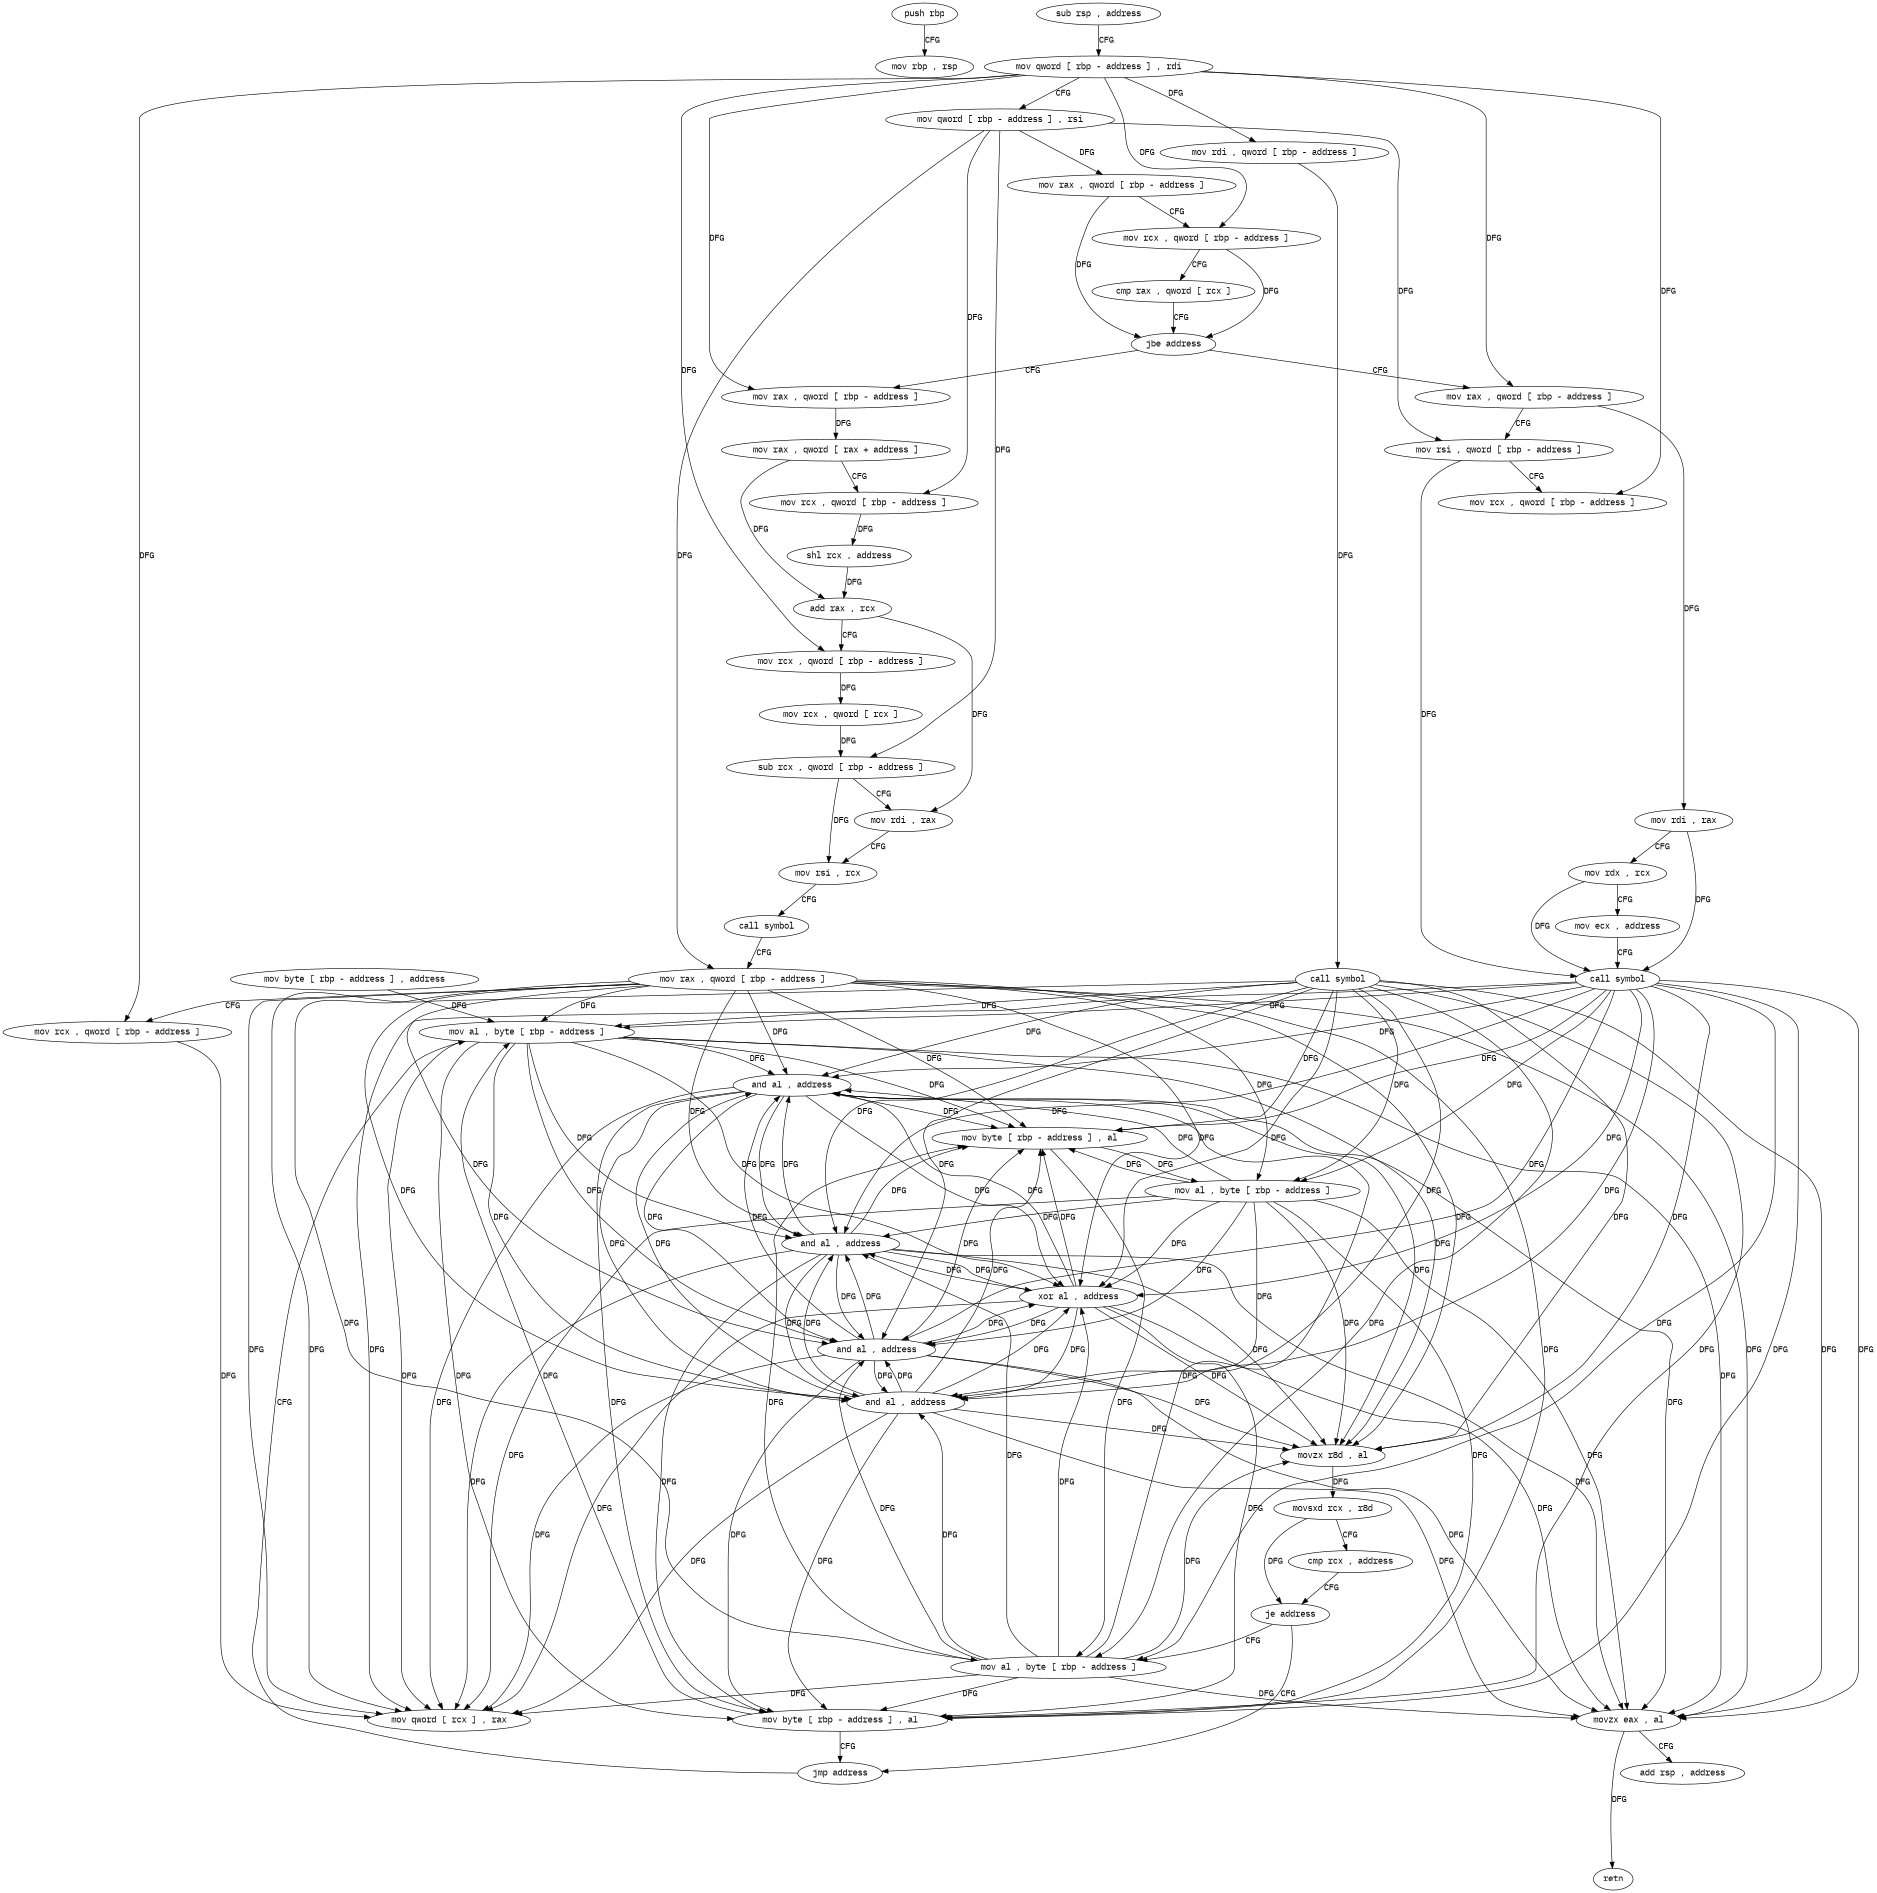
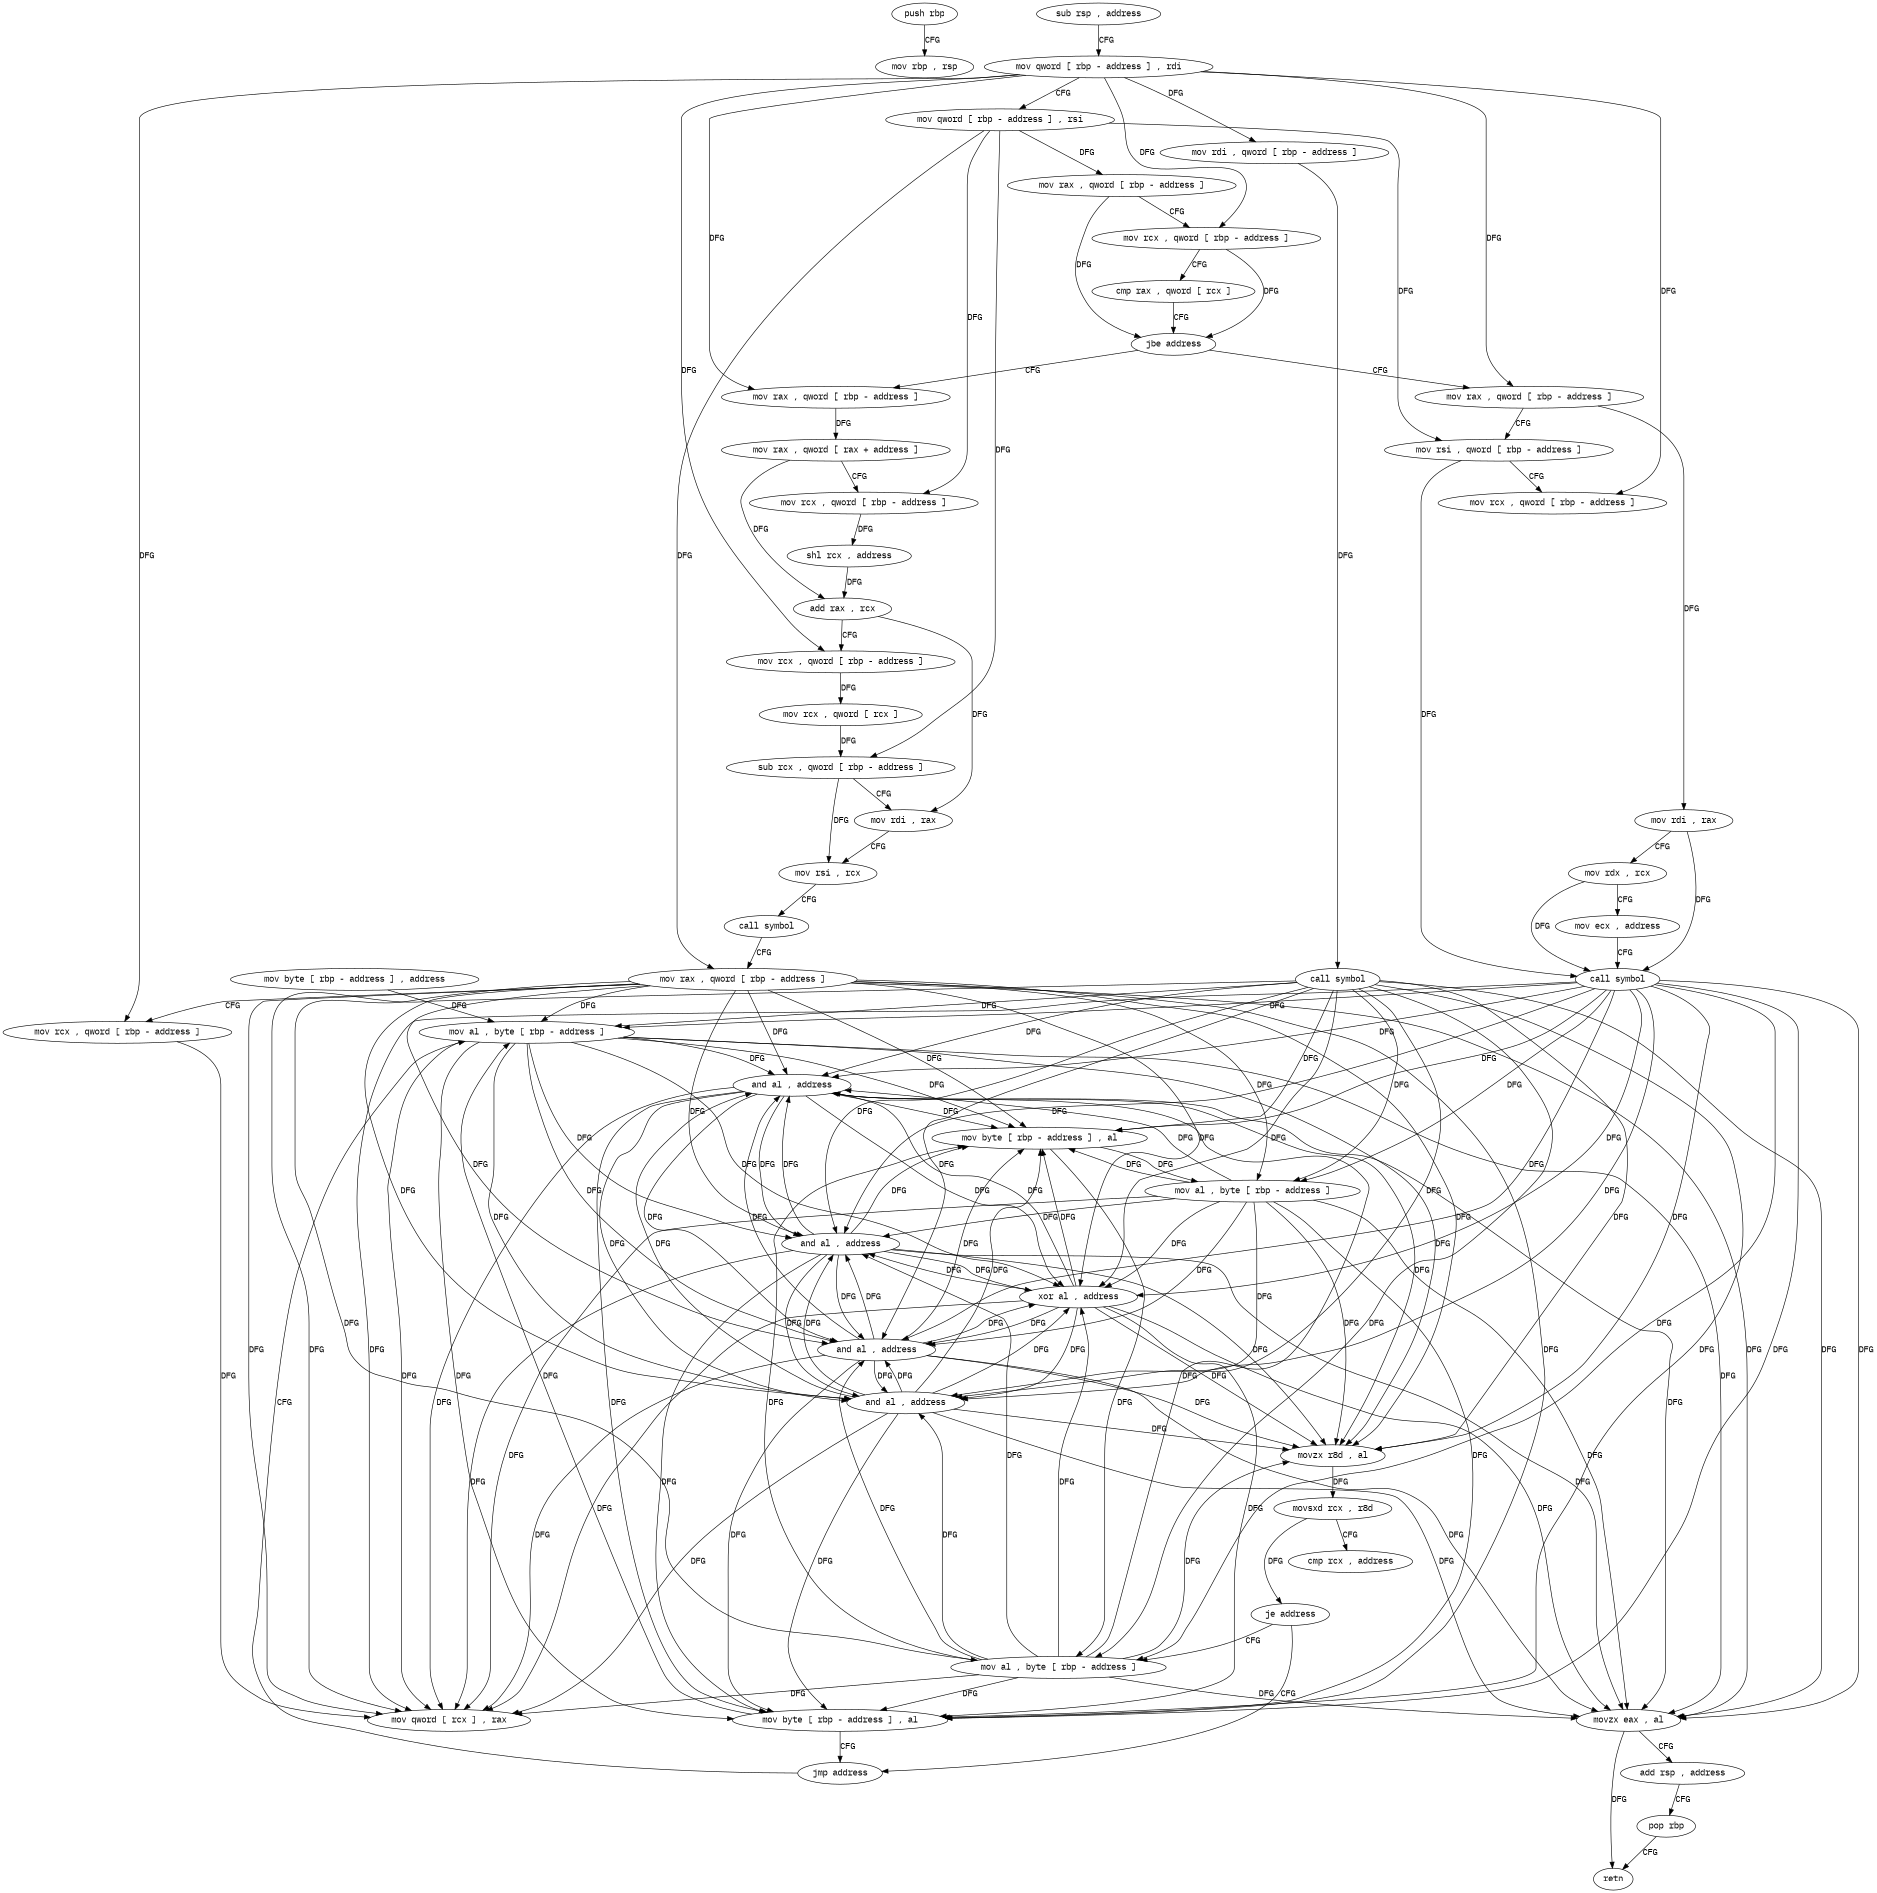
edge "cmp rcx , address" -> "je address": removed, label "CFG"
node "pop rbp": added
